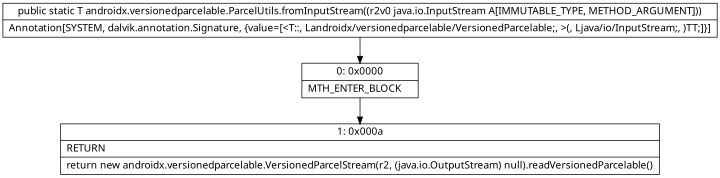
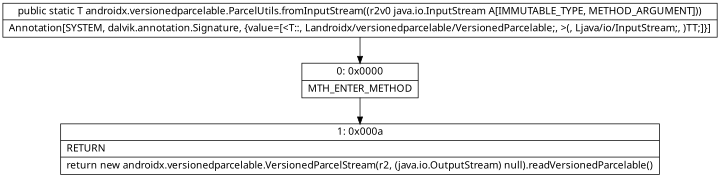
node "0: 0x0000": text "MTH_ENTER_BLOCK" -> "MTH_ENTER_METHOD"
